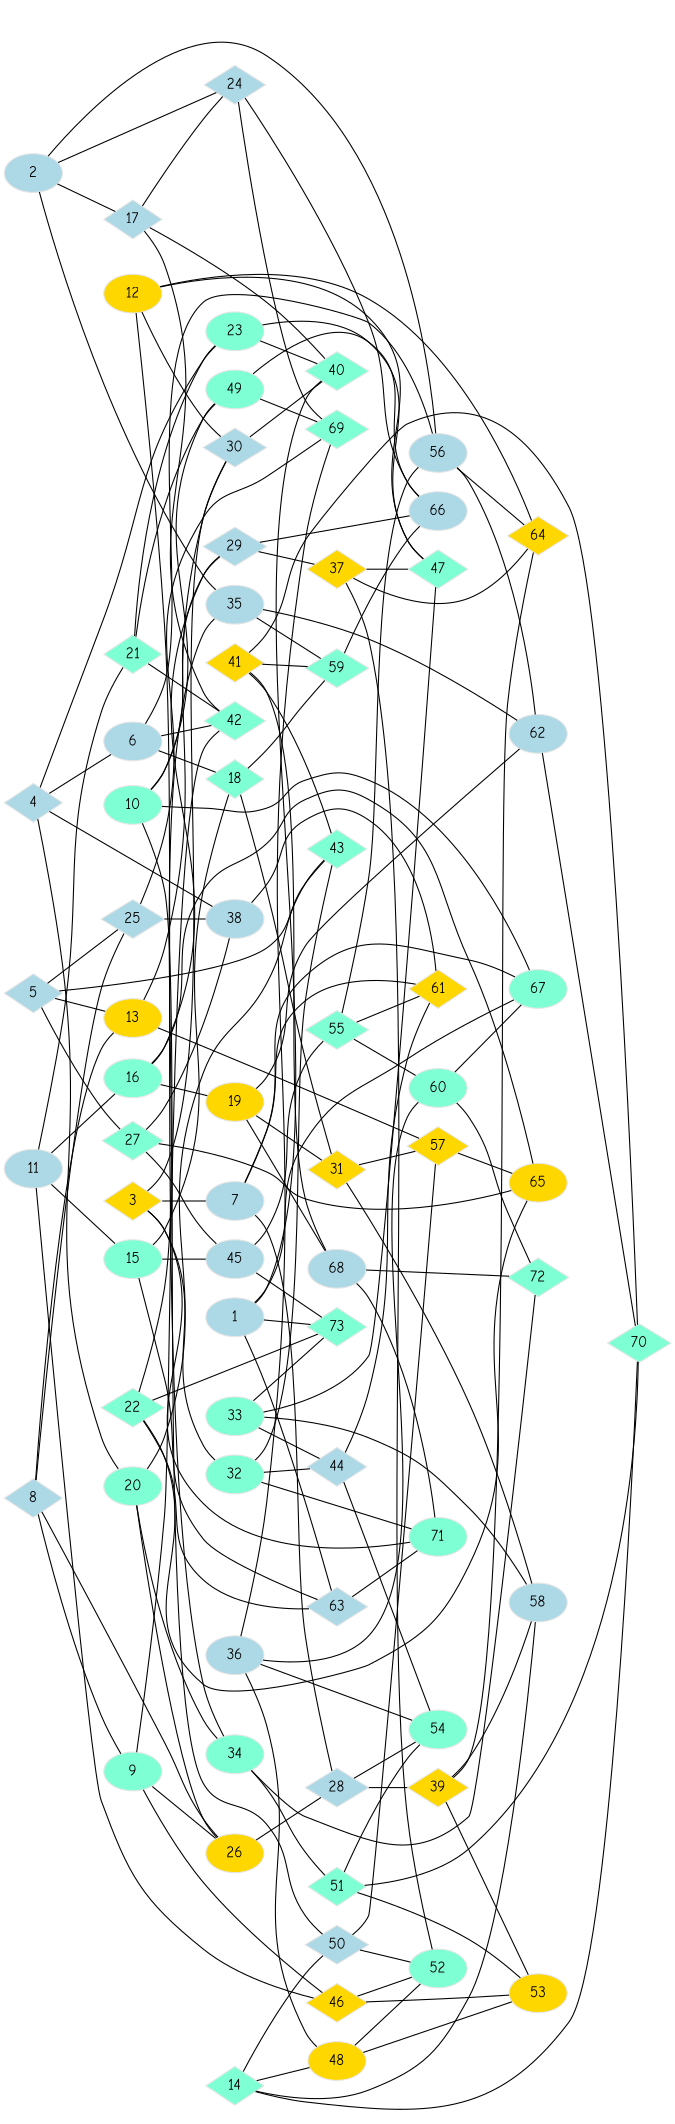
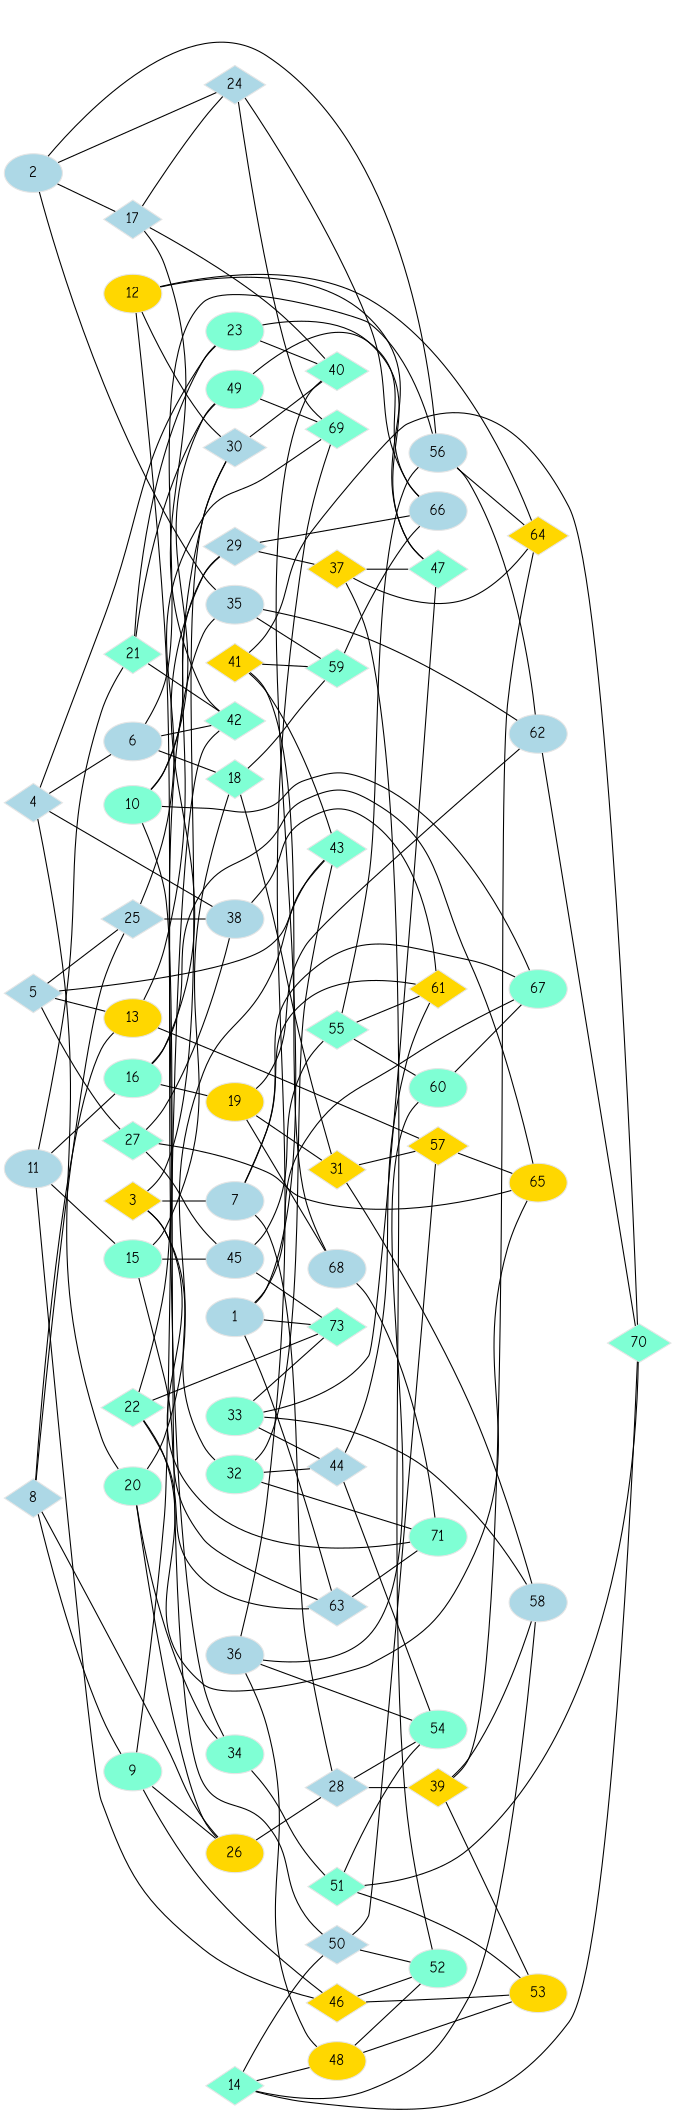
node "72": removed
